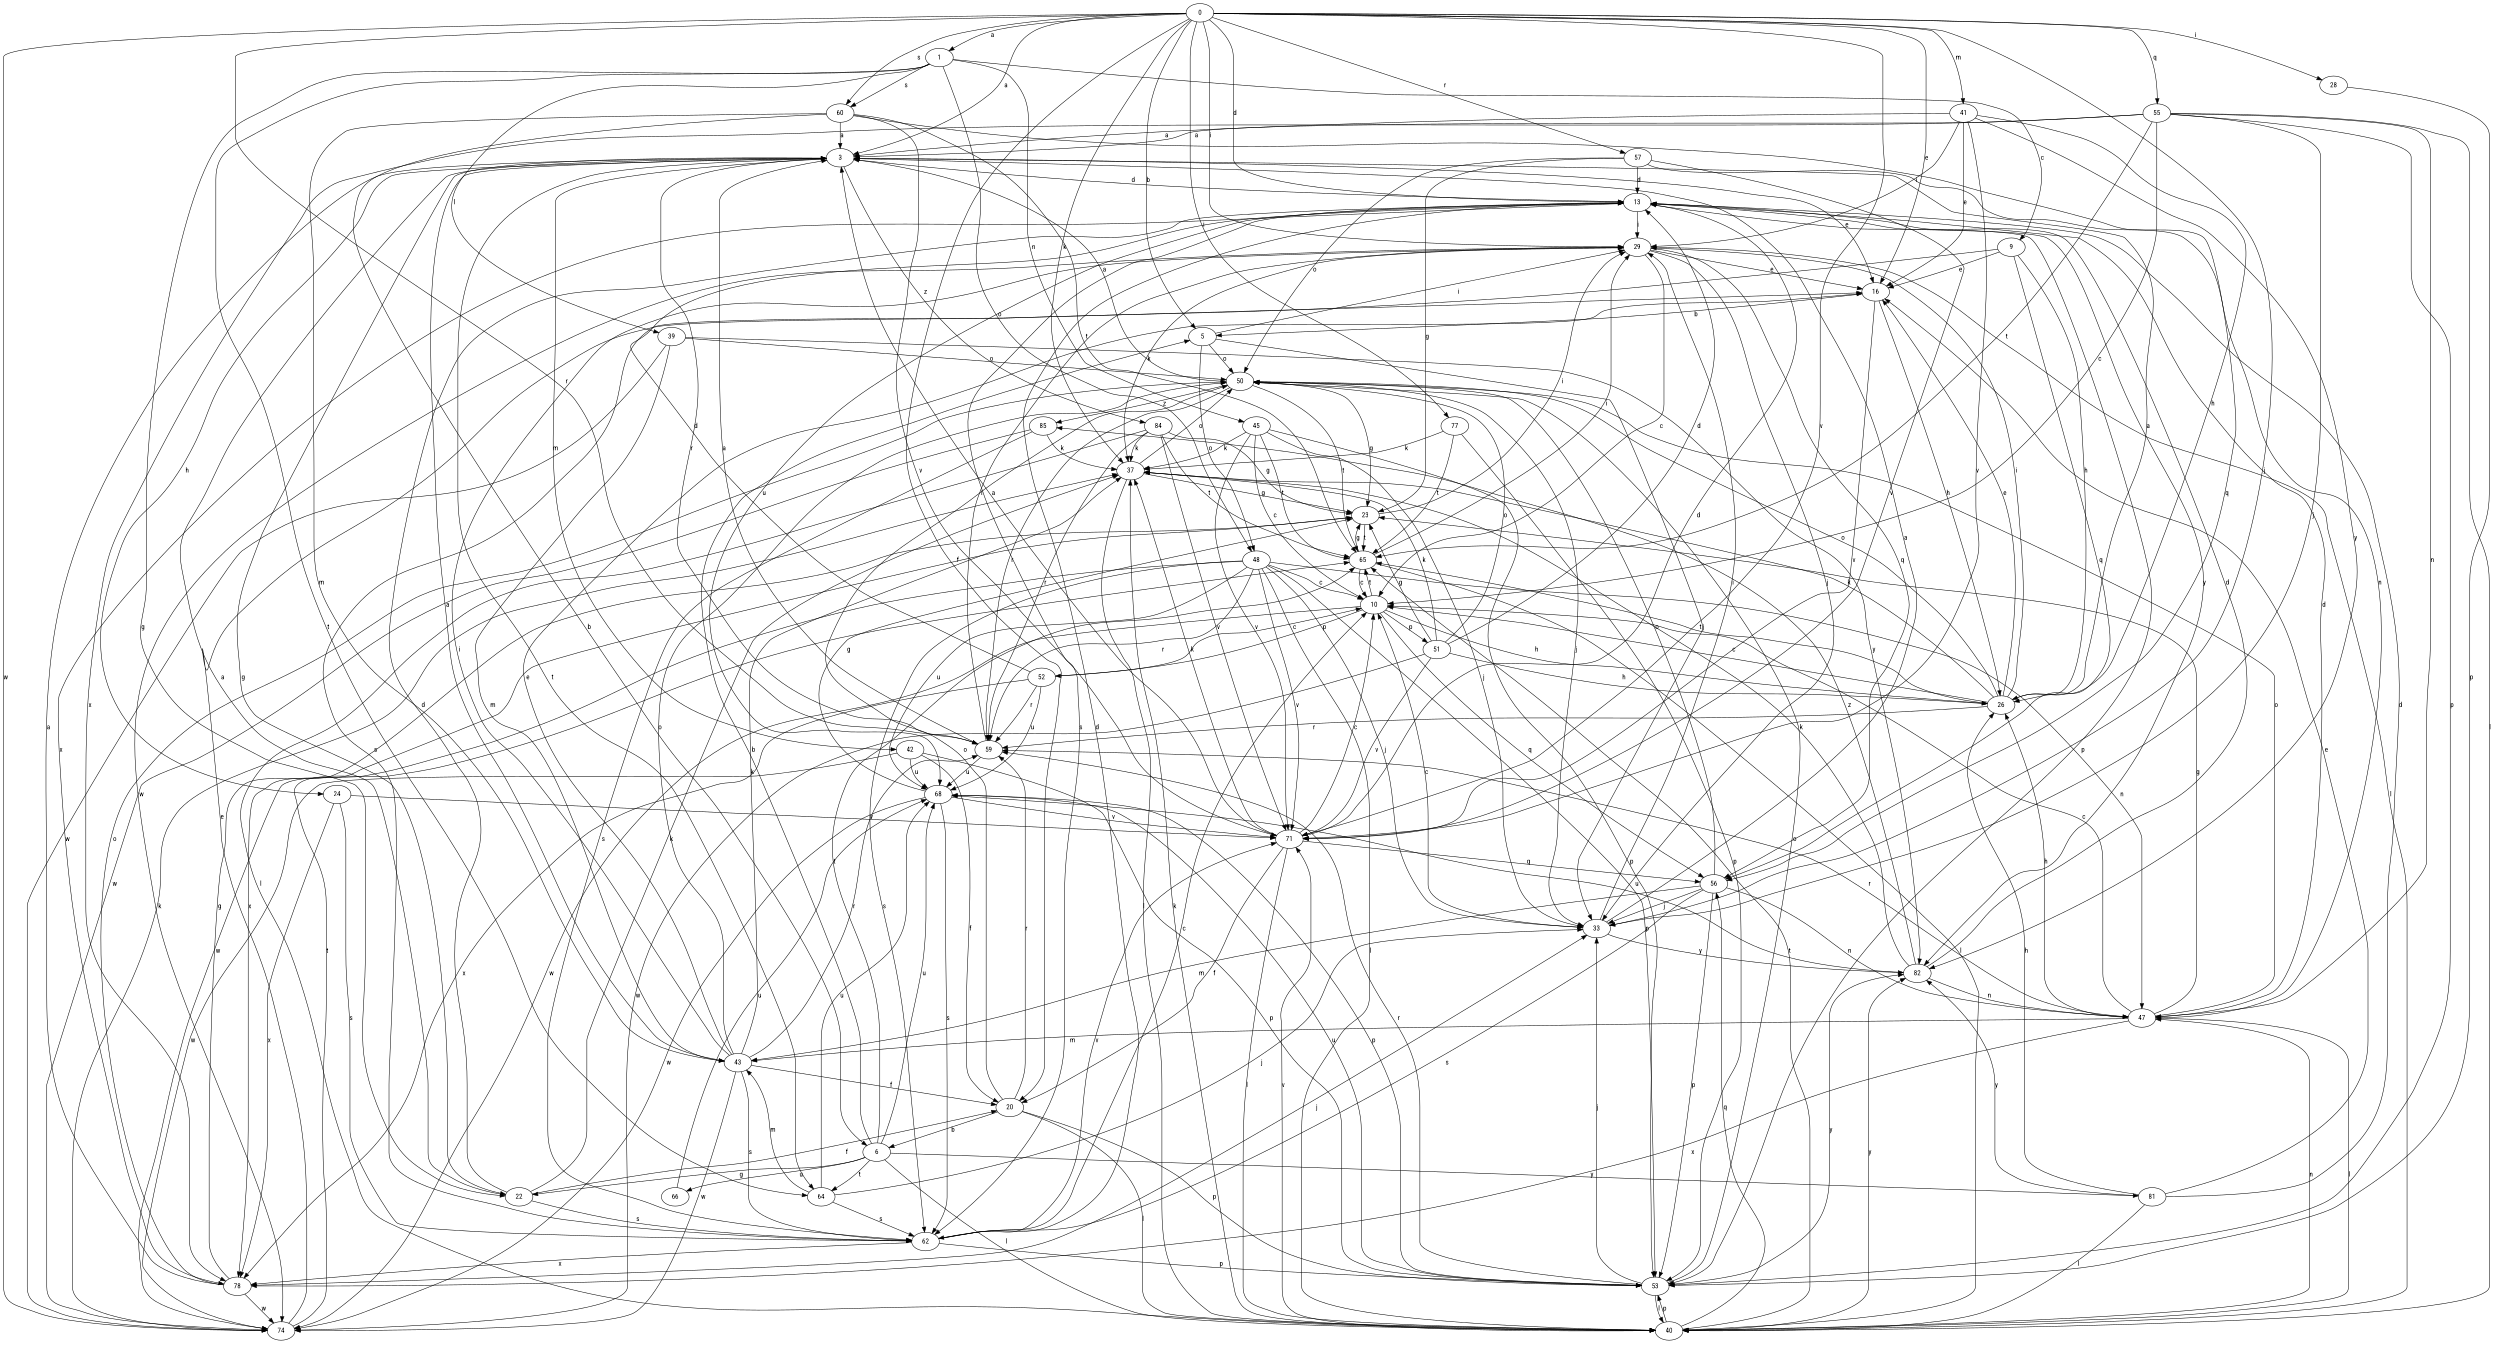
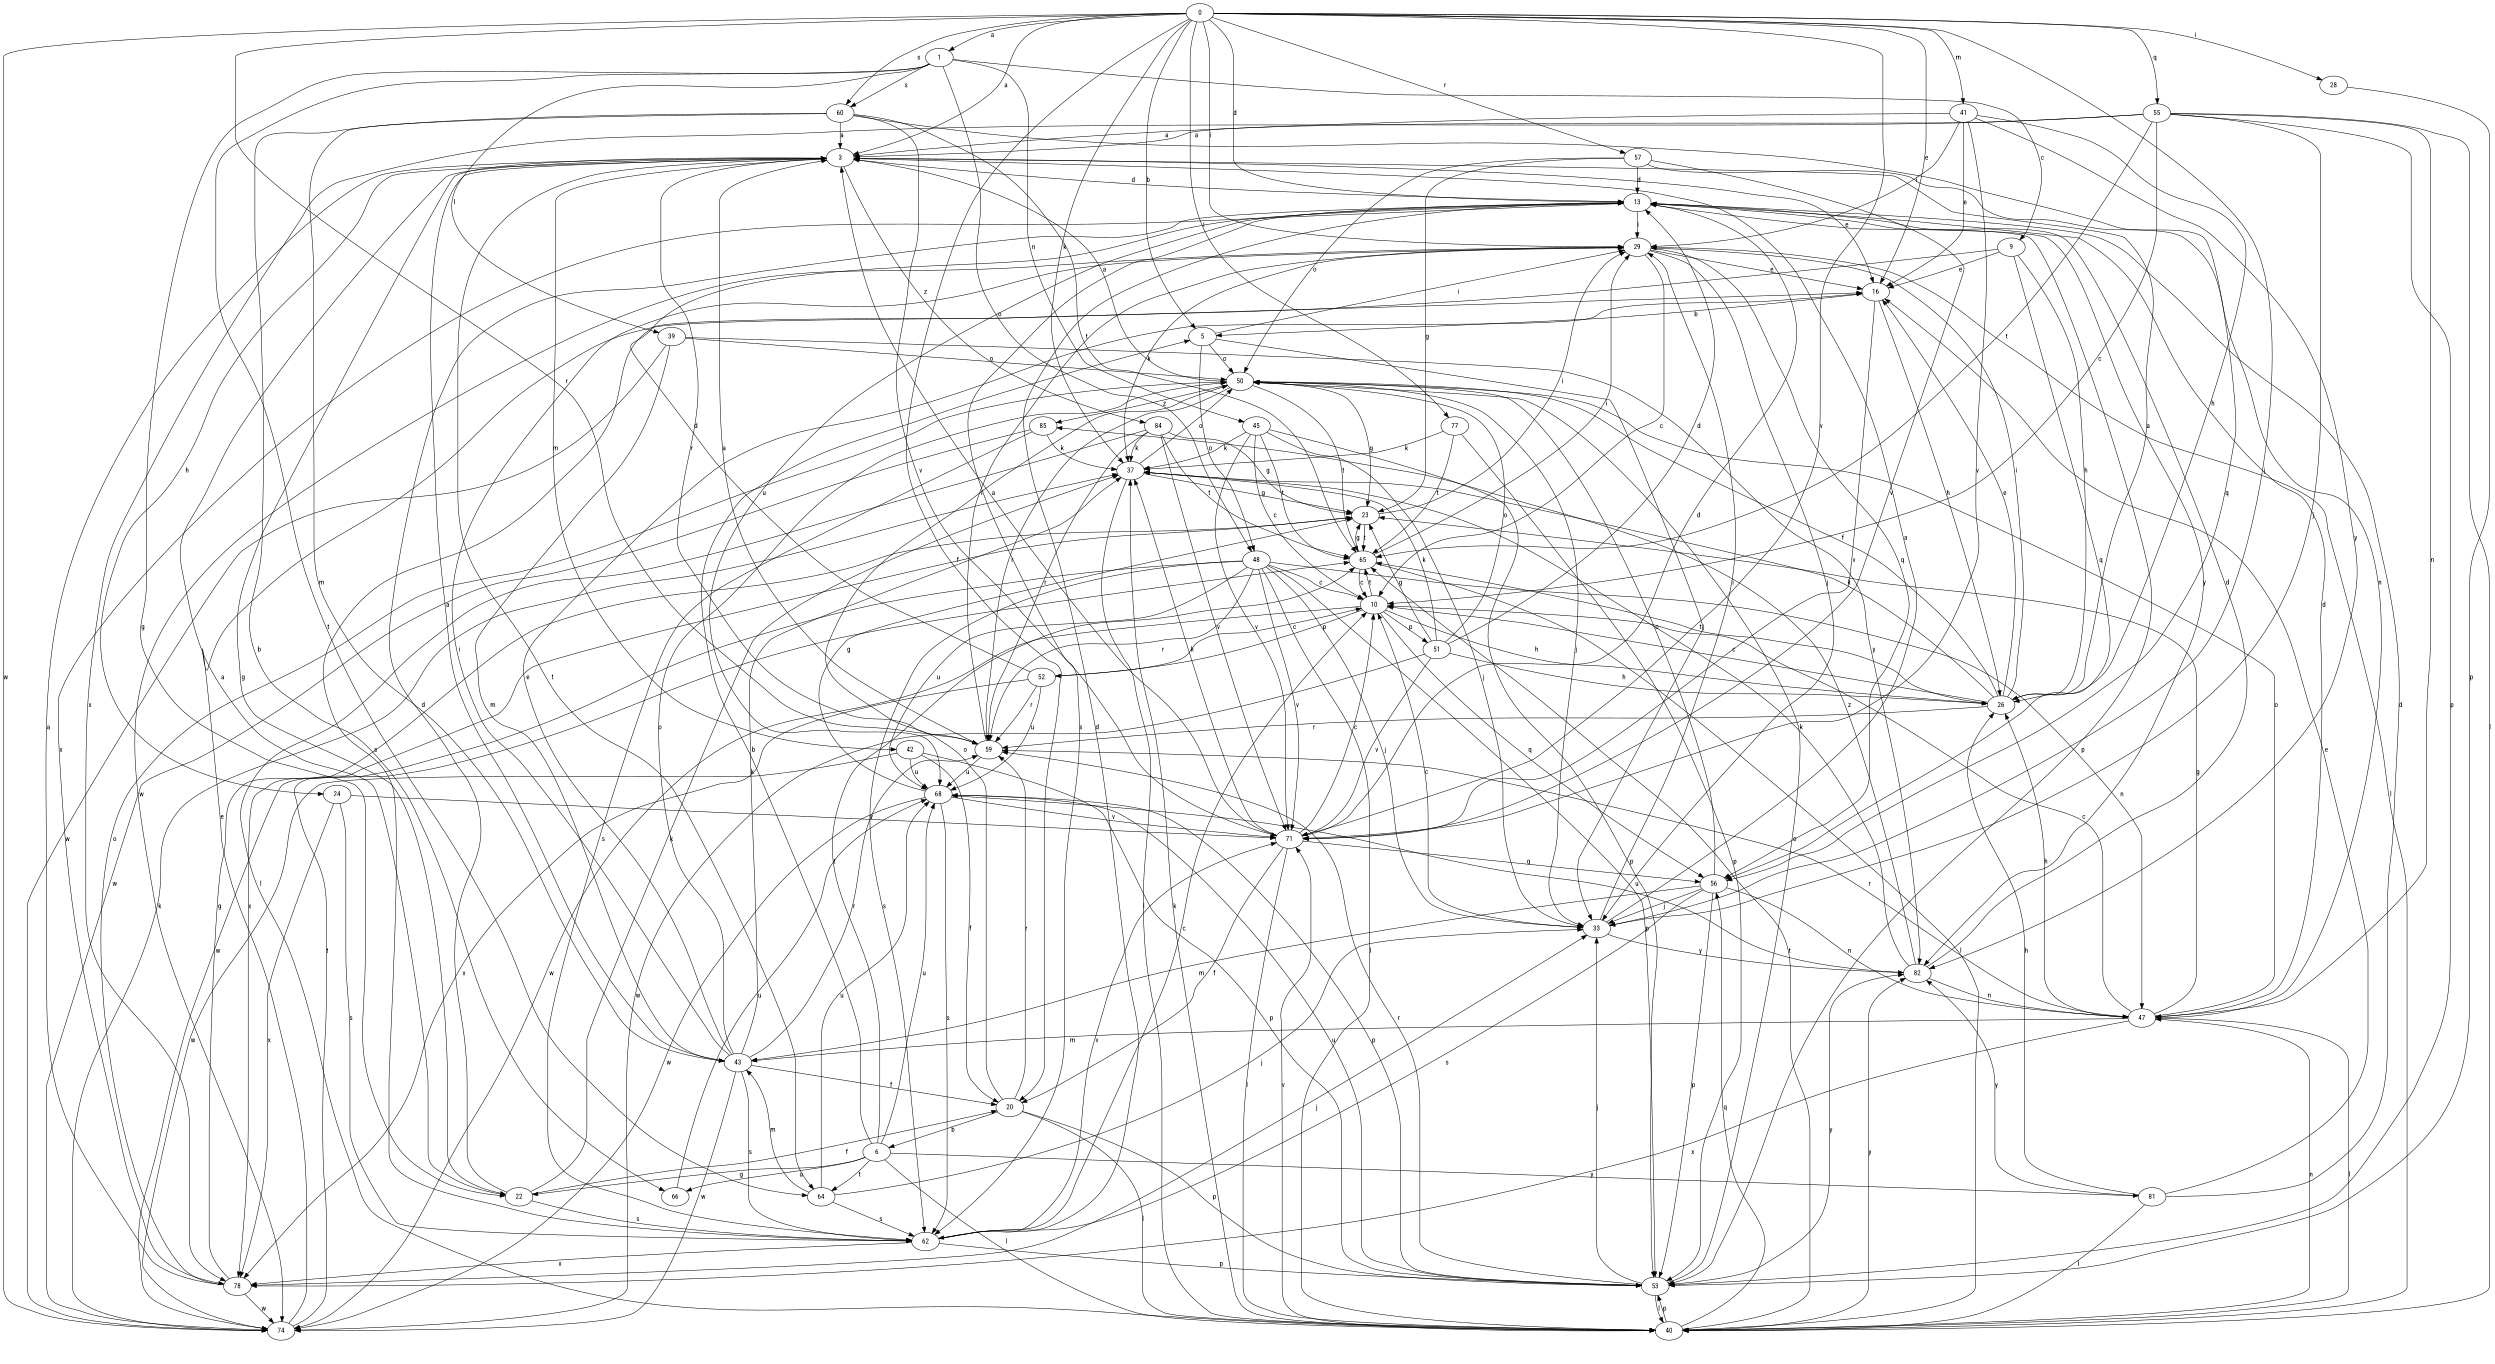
edge "60" -> "6": now "60" -> "66"
edge "26" -> "50": label "o" -> "f"
